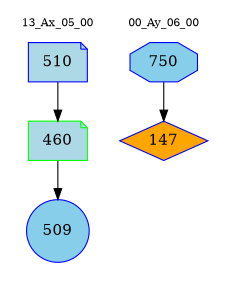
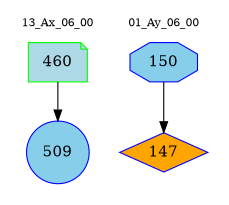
cluster "13_Ax_05_00": label "13_Ax_05_00" -> "13_Ax_06_00"
cluster "00_Ay_06_00": label "00_Ay_06_00" -> "01_Ay_06_00"
node "510": removed
node "750": label "750" -> "150"
